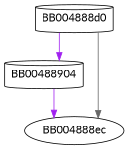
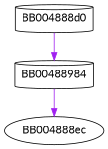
edge "BB004888d0" -> "BB004888ec": removed
node "BB00488904": label "BB00488904" -> "BB00488984"
